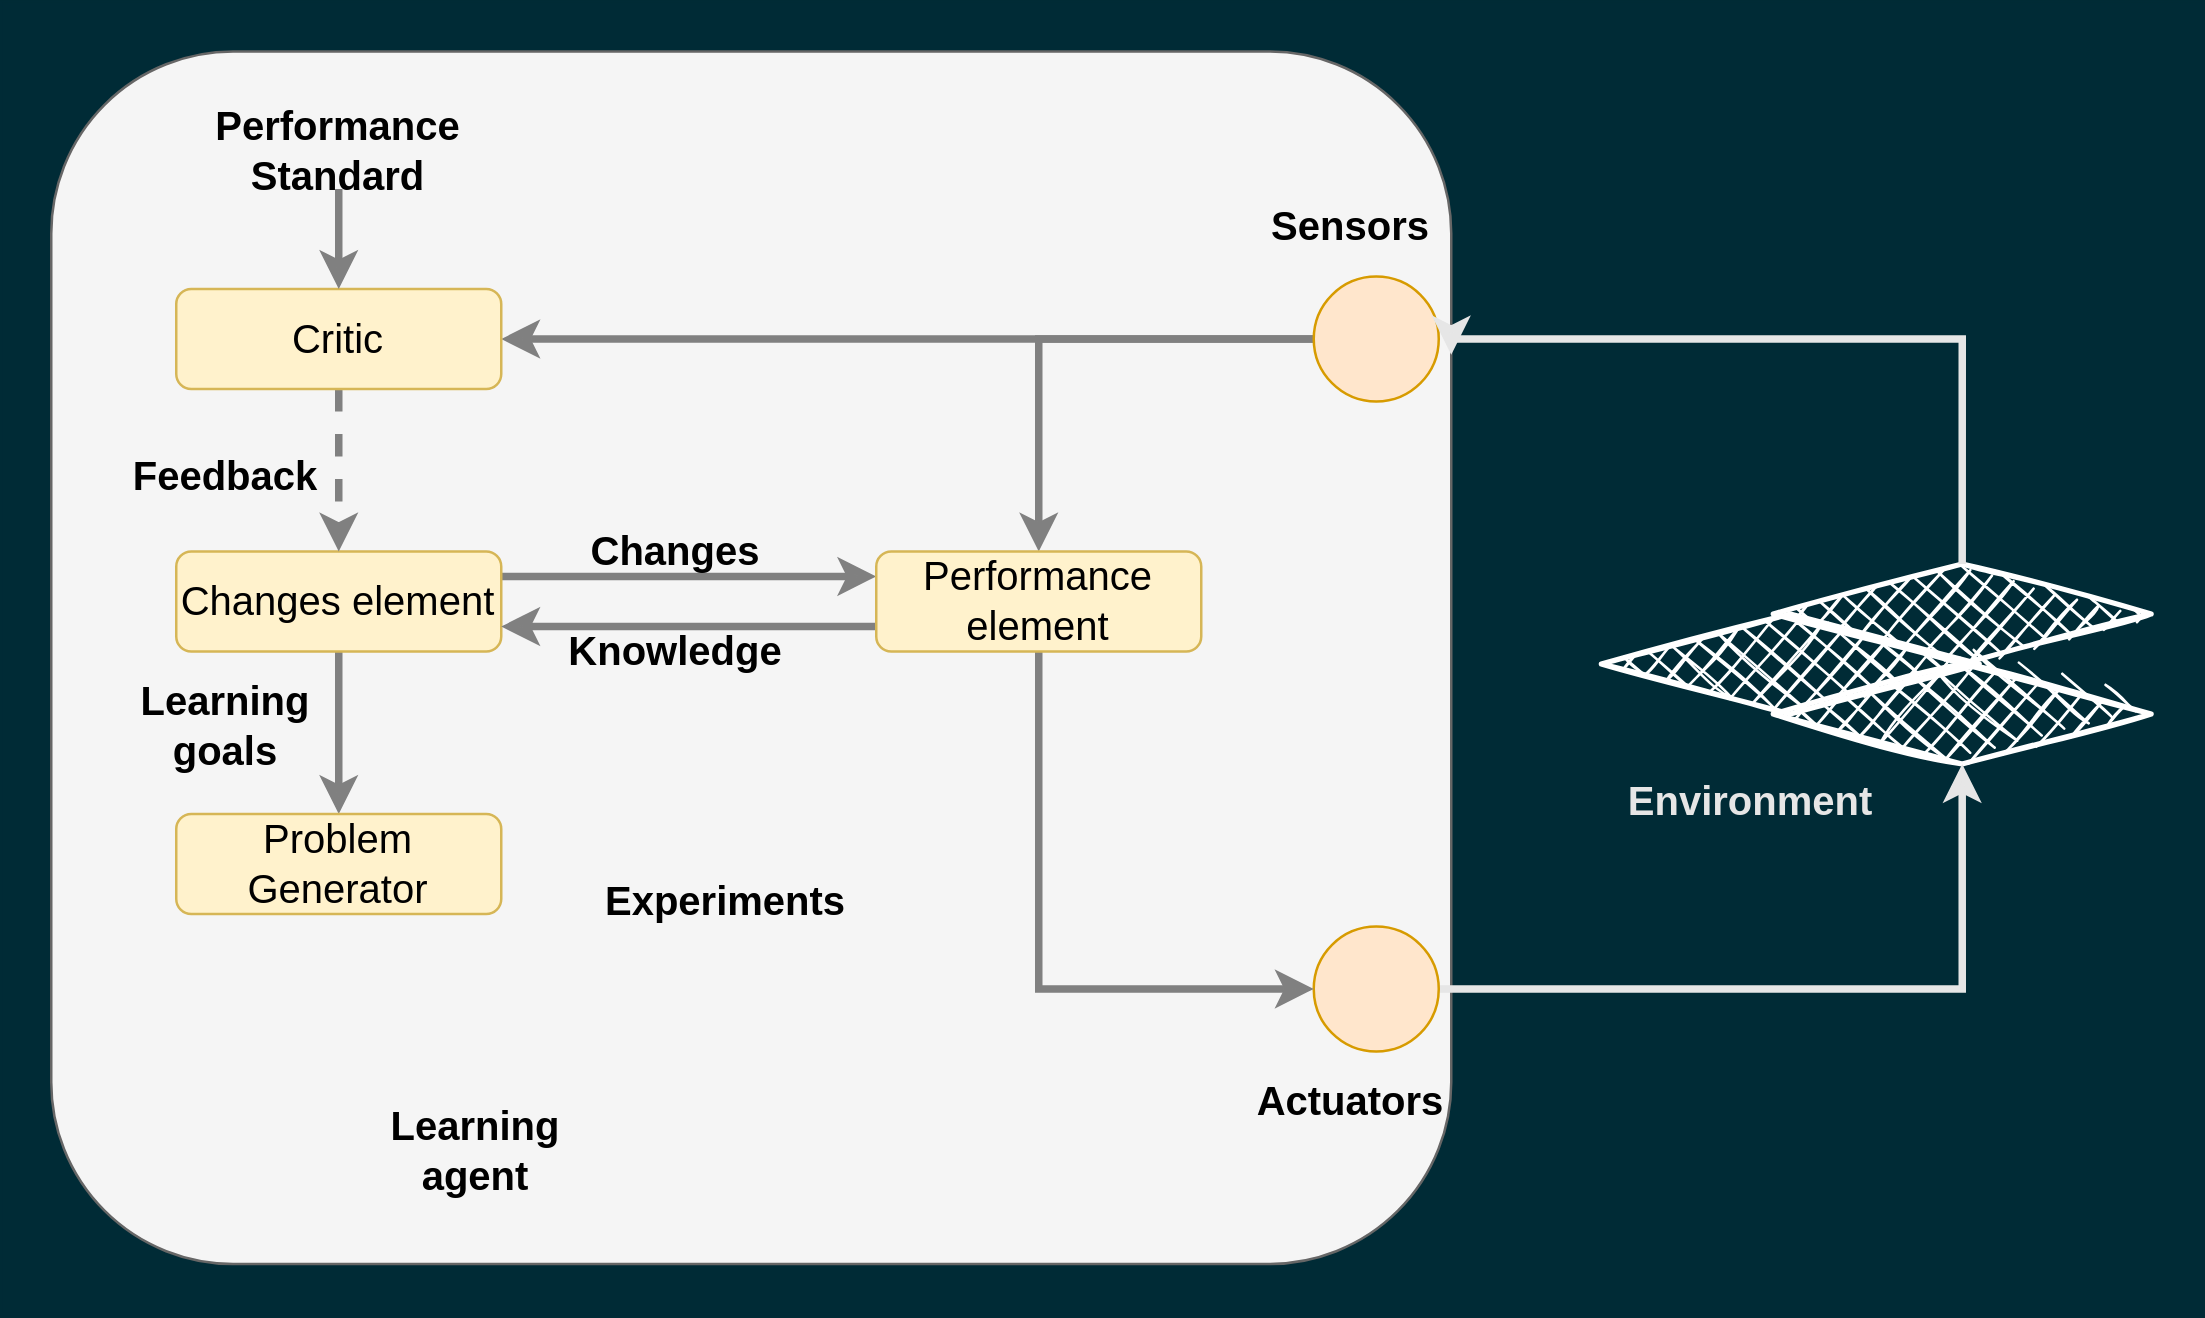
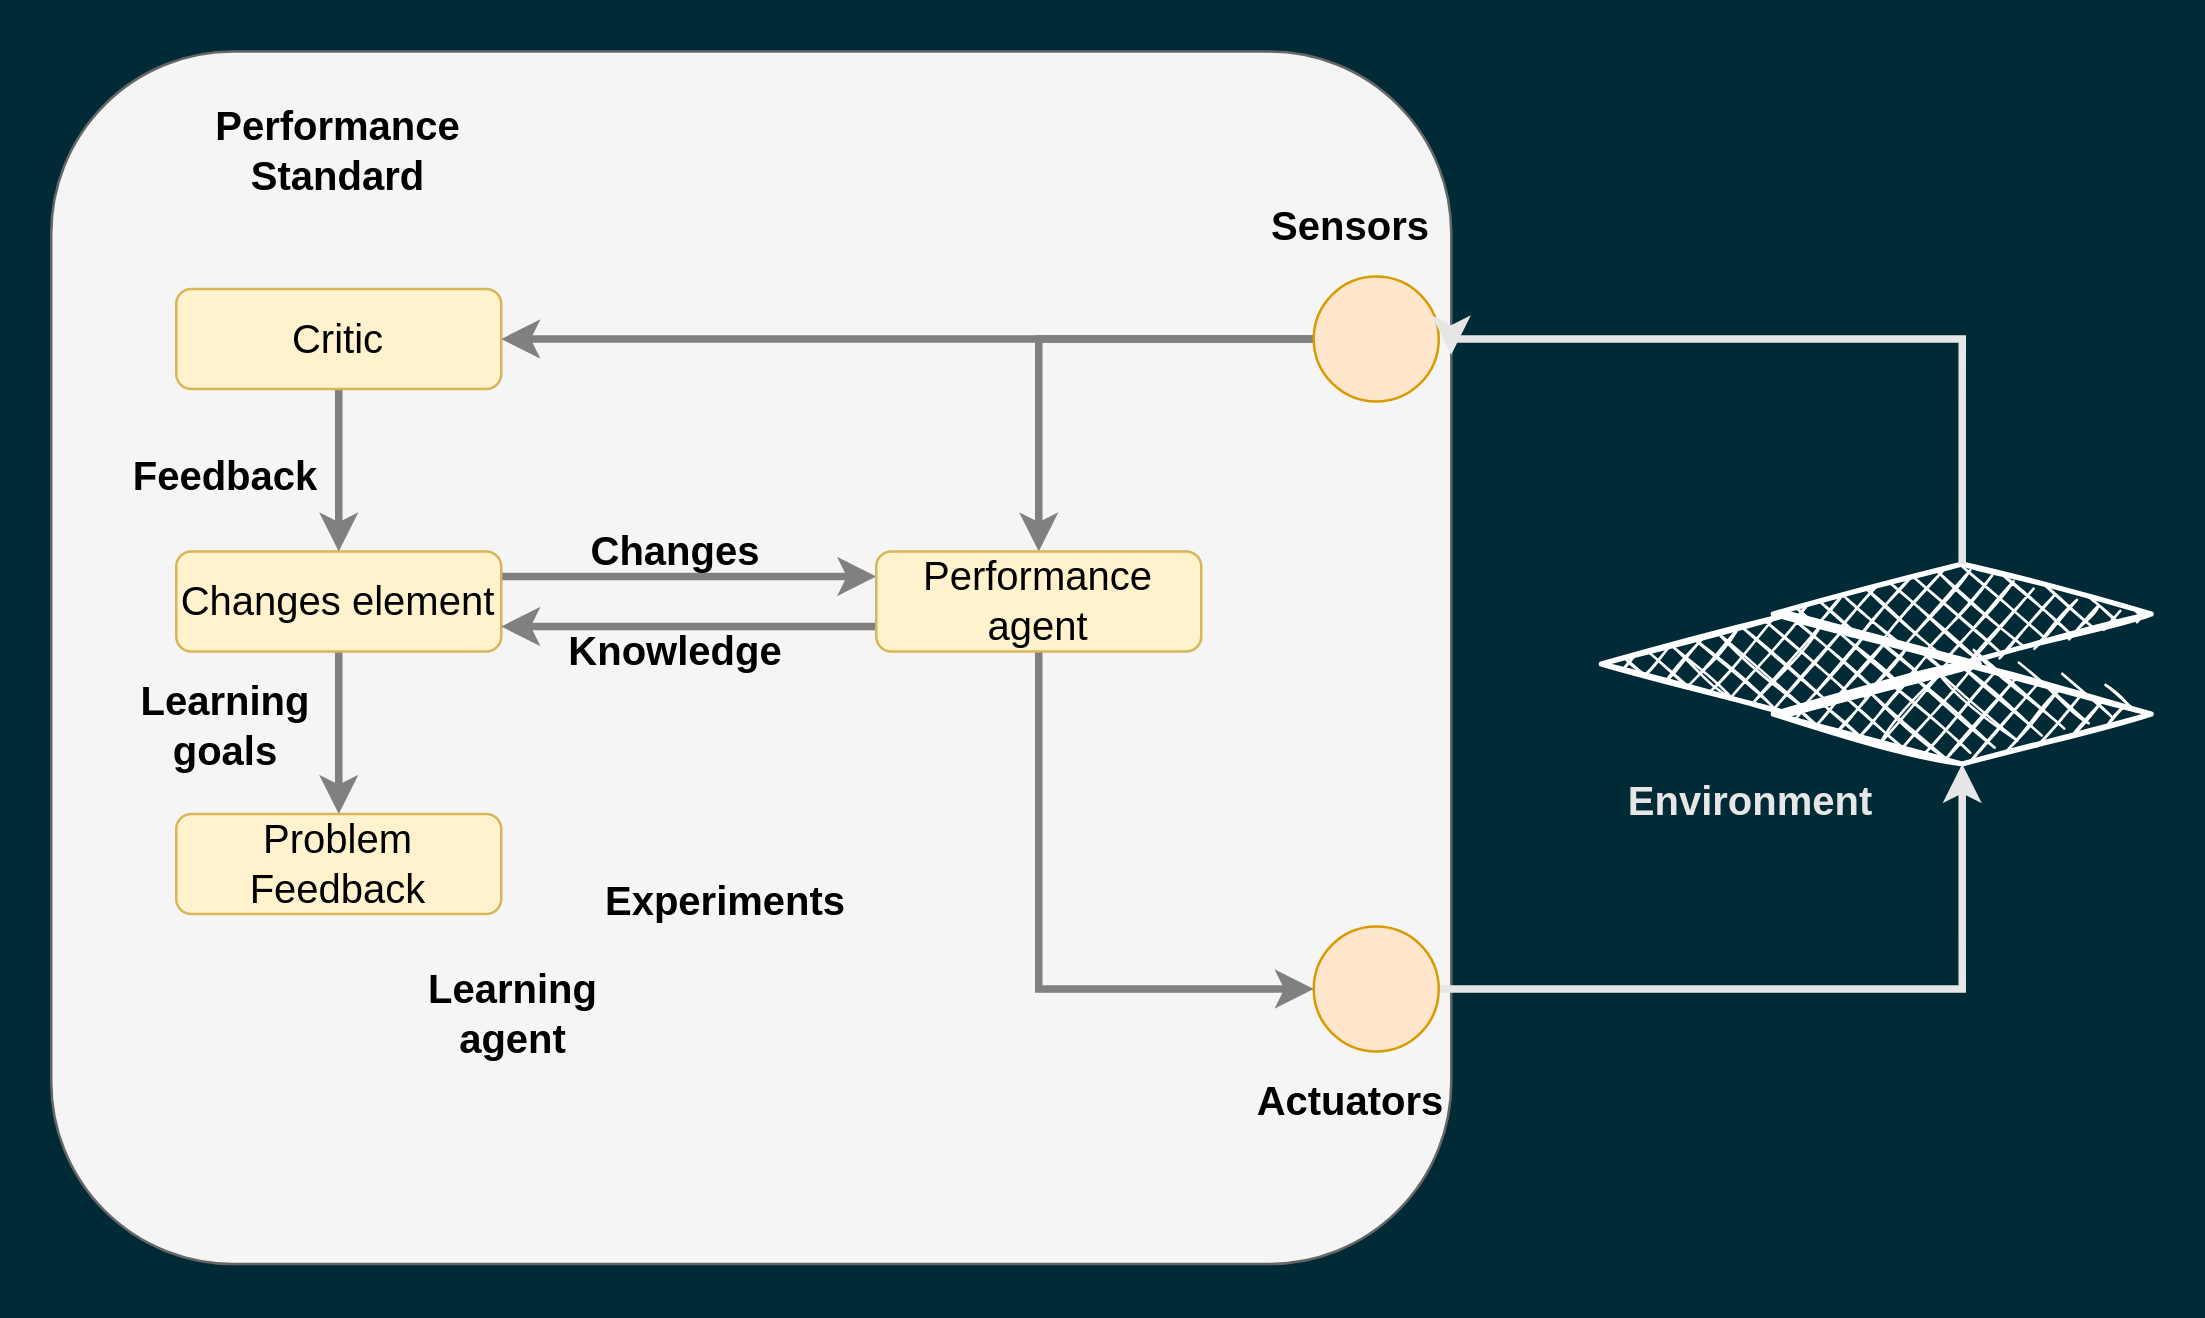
edge "Performance Standard" -> "Critic": removed
edge "Critic" -> "Changes element": style dashed -> solid
node "Performance element": label "Performance element" -> "Performance agent"
node "Problem Generator": label "Problem Generator" -> "Problem Feedback"
node "Learning agent": moved (476, 1151) -> (514, 1014)
